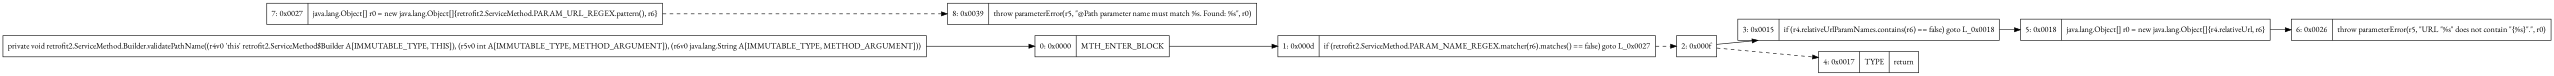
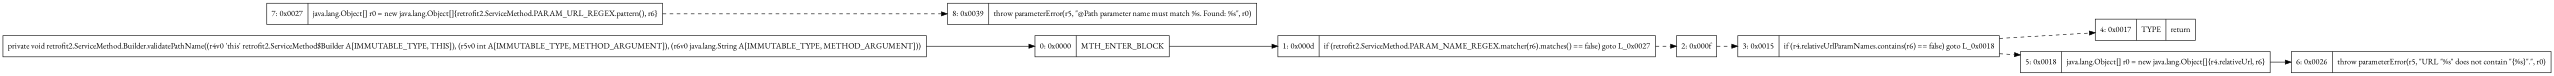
edge "3: 0x0015" -> "5: 0x0018": style solid -> dashed
edge "2: 0x000f" -> "3: 0x0015": style solid -> dashed
edge "2: 0x000f" -> "4: 0x0017": now "3: 0x0015" -> "4: 0x0017"
